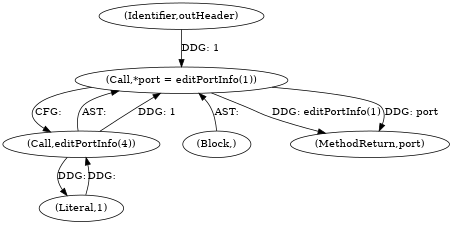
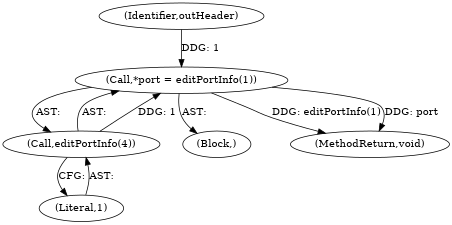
edge "(Call,*port = editPortInfo(1))" -> "(Call,editPortInfo(4))": label "CFG: " -> "AST: "
edge "(Block,)" -> "(Call,*port = editPortInfo(1))": reversed
node "(MethodReturn,port)": label "(MethodReturn,port)" -> "(MethodReturn,void)"
edge "(Call,editPortInfo(4))" -> "(Literal,1)": label "DDG: " -> "CFG: "
edge "(Literal,1)" -> "(Call,editPortInfo(4))": label "DDG: " -> "AST: "
